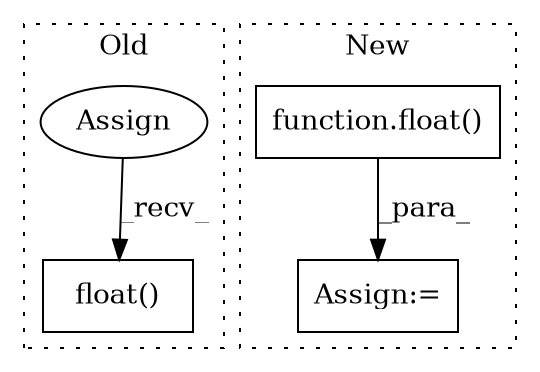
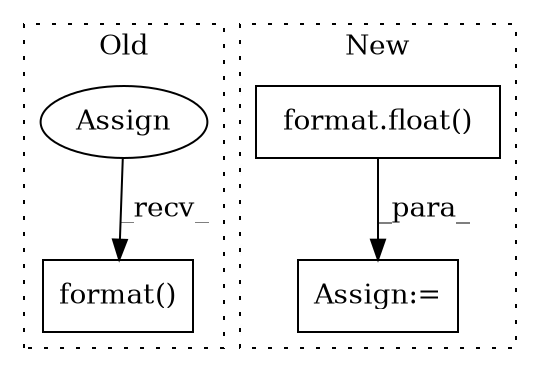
node "function.float()": label "function.float()" -> "format.float()"
node "float()": label "float()" -> "format()"
